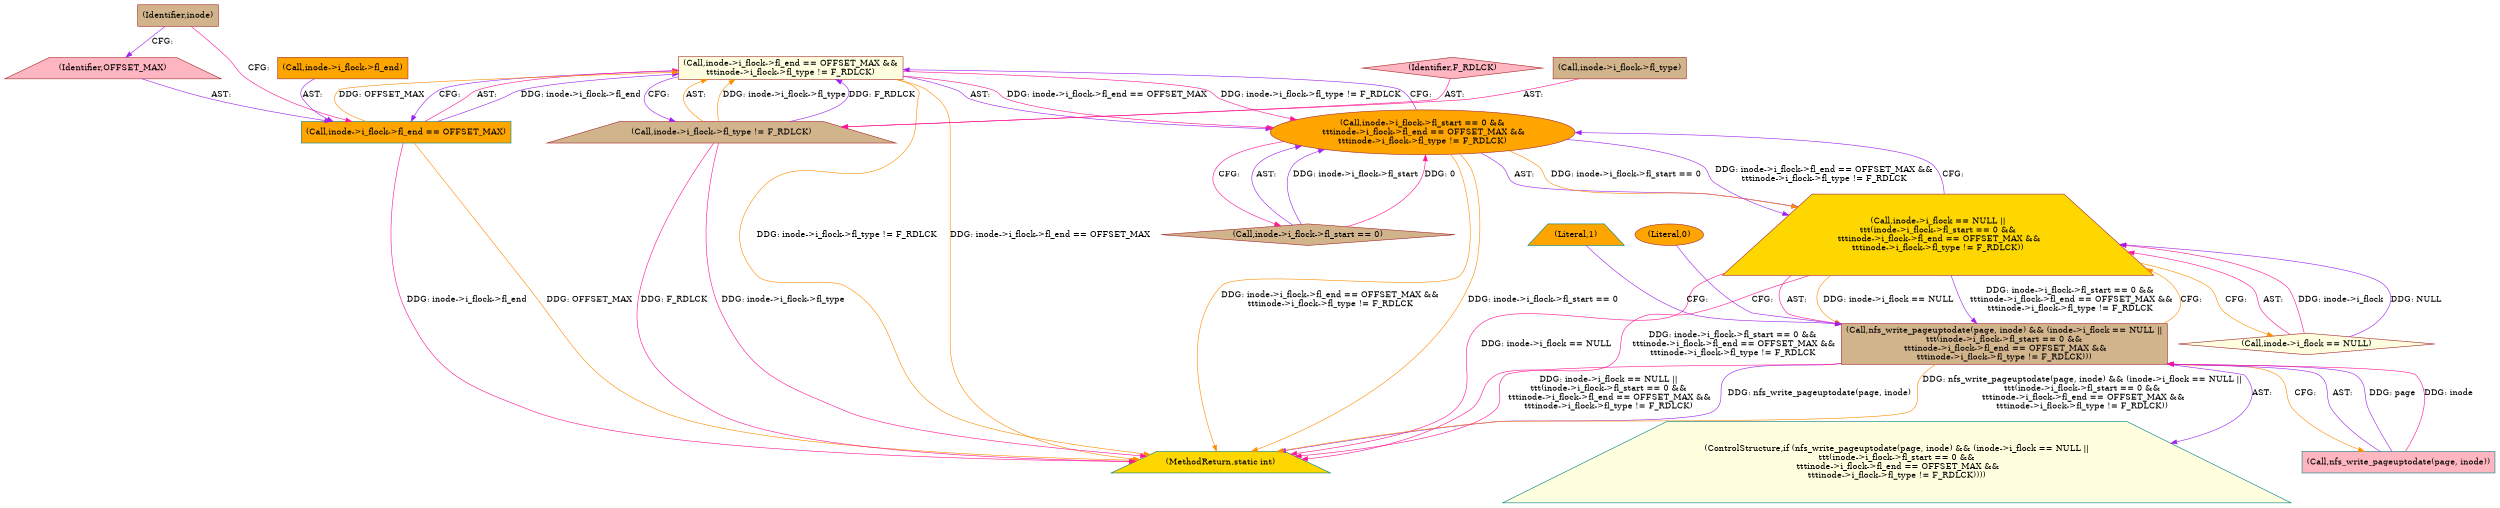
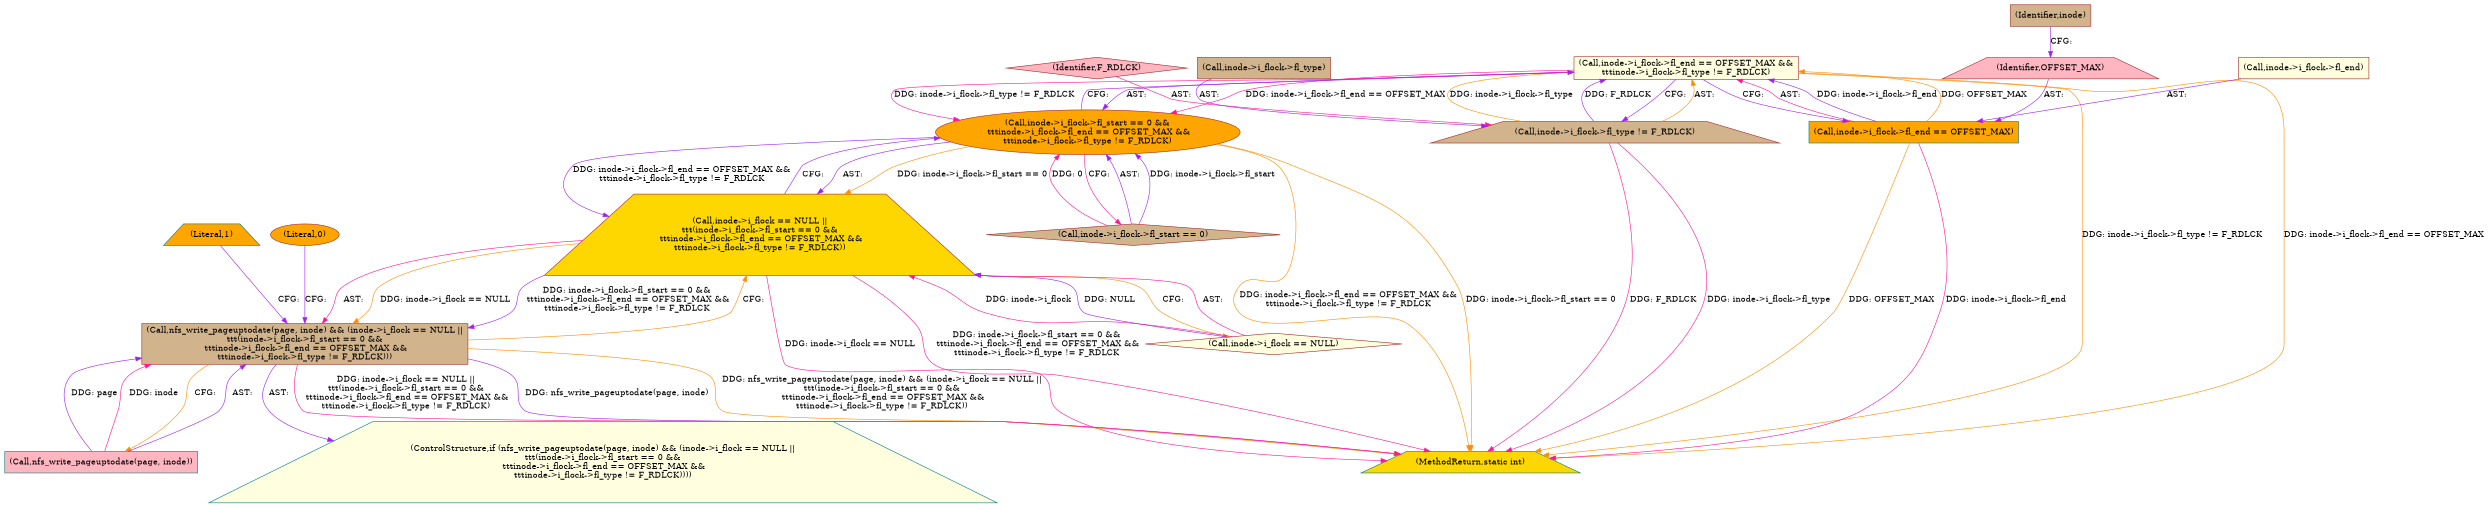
node "(Call,inode->i_flock->fl_end)": fillcolor orange -> lightyellow
edge "(Identifier,inode)" -> "(Call,inode->i_flock->fl_end == OFFSET_MAX)": removed, label "CFG:"
edge "(Call,inode->i_flock->fl_type)" -> "(Call,inode->i_flock->fl_type != F_RDLCK)": color deeppink -> purple
